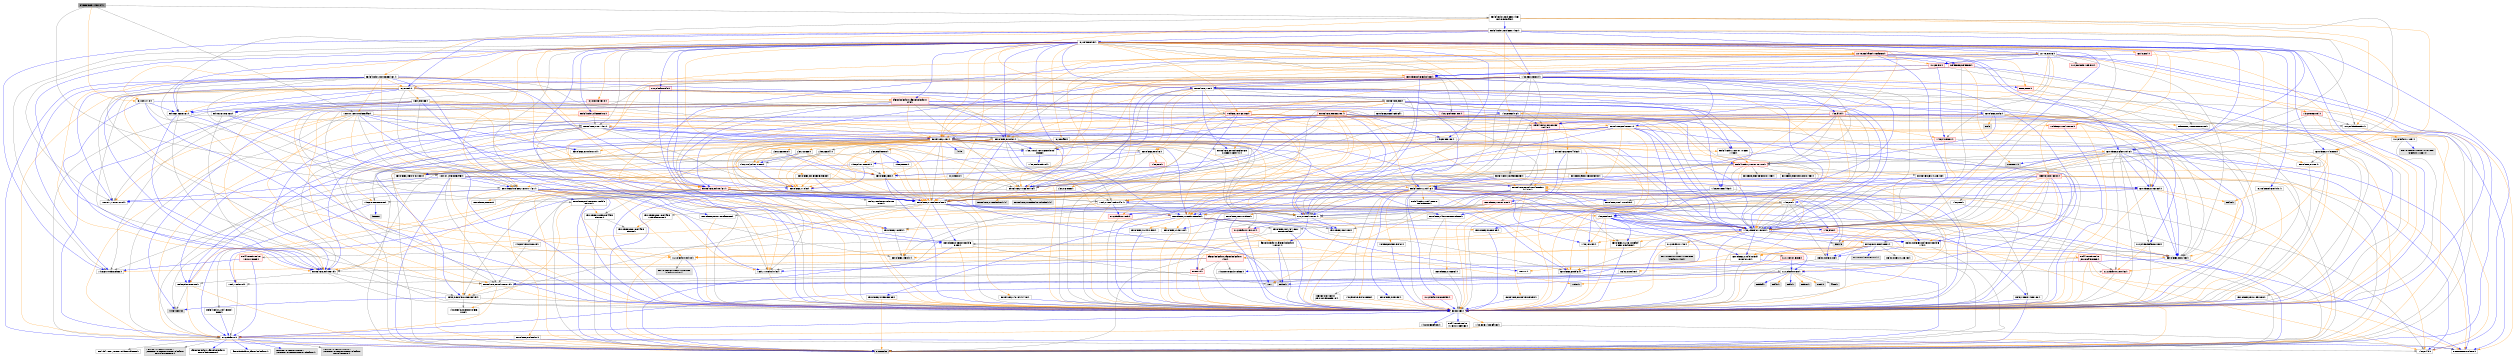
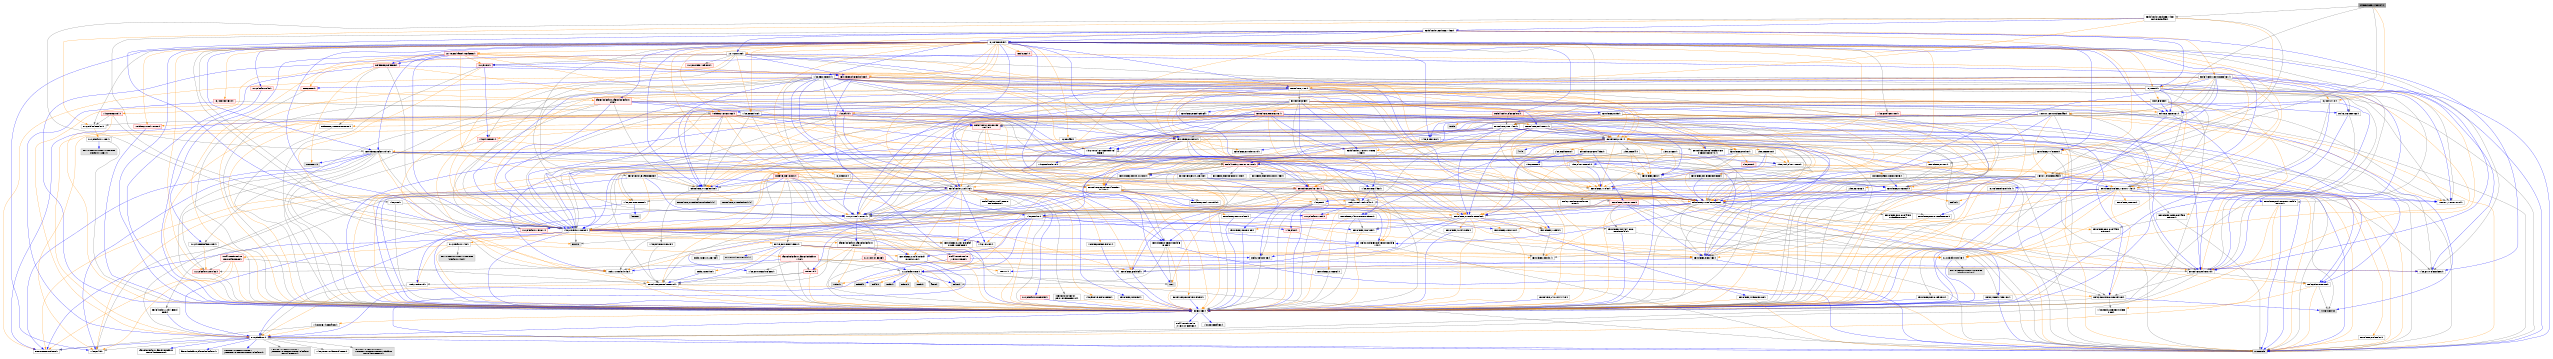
edge "Containers/Set.h" -> "Templates/Function.h": added
node "IsTriviallyCopy/LargeWorldCoordinates.h": label "IsTriviallyCopy/LargeWorldCoordinates.h" -> "Misc/LargeWorldCoordinates.h"
